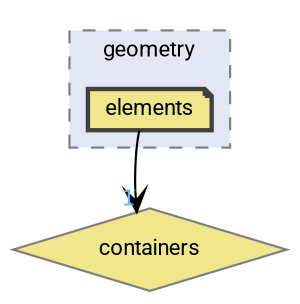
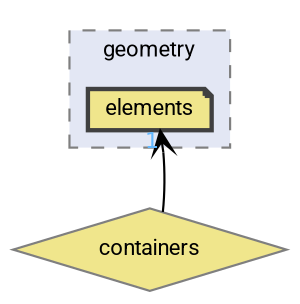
edge "elements" -> "containers": reversed
